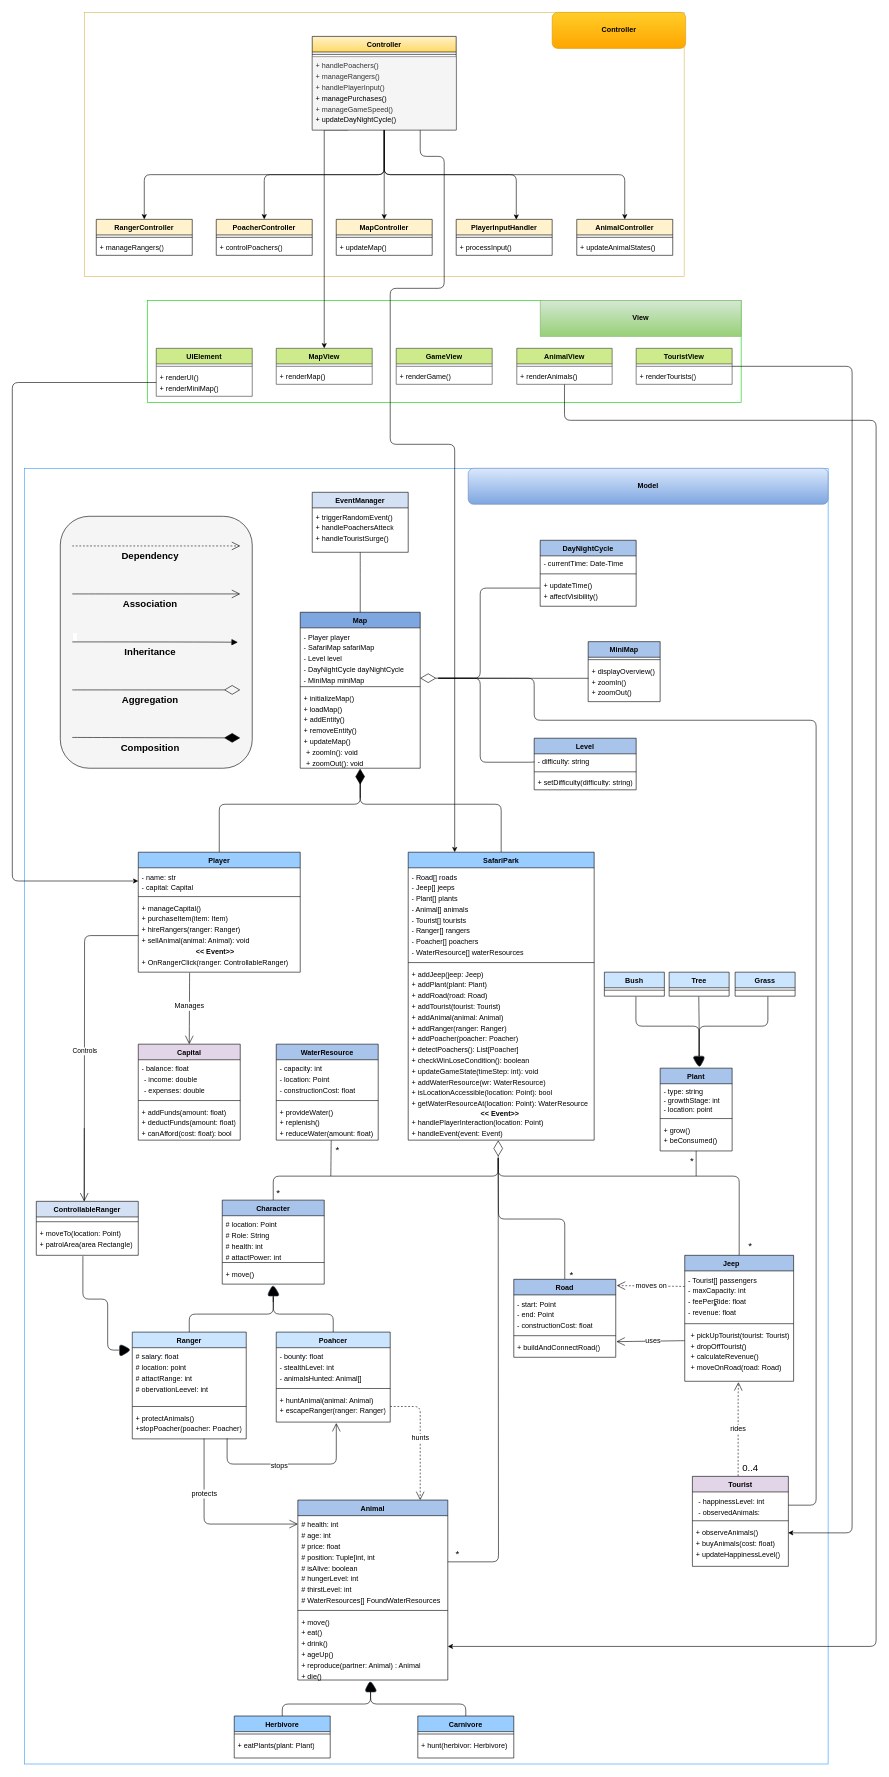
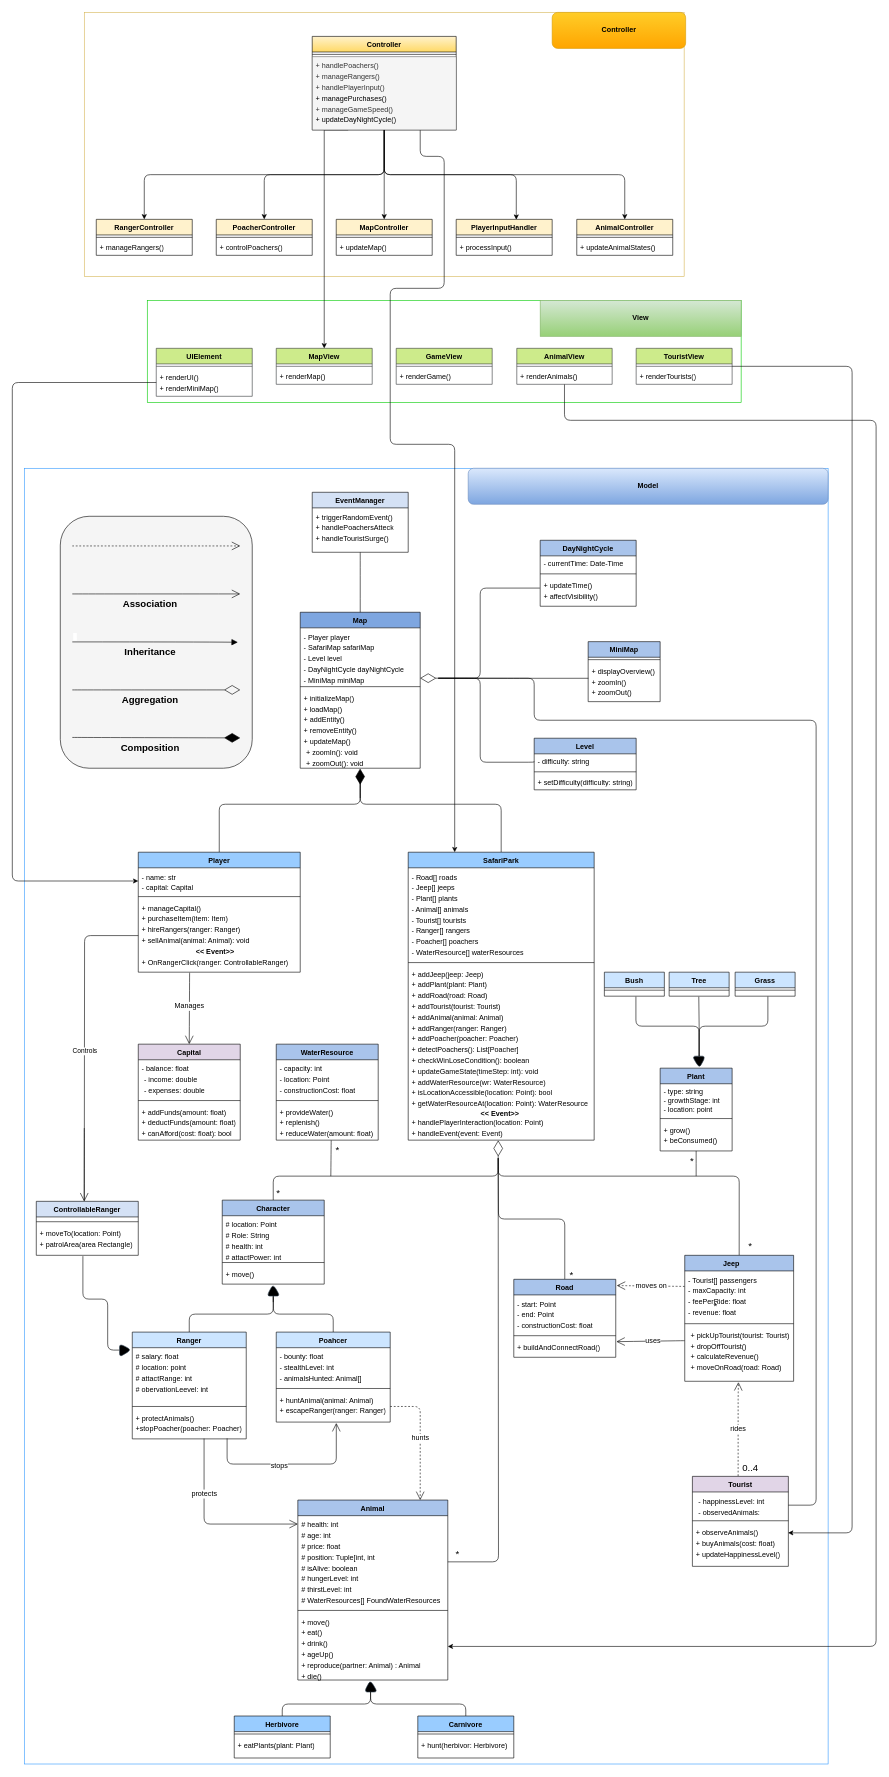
node "Dependency": removed
